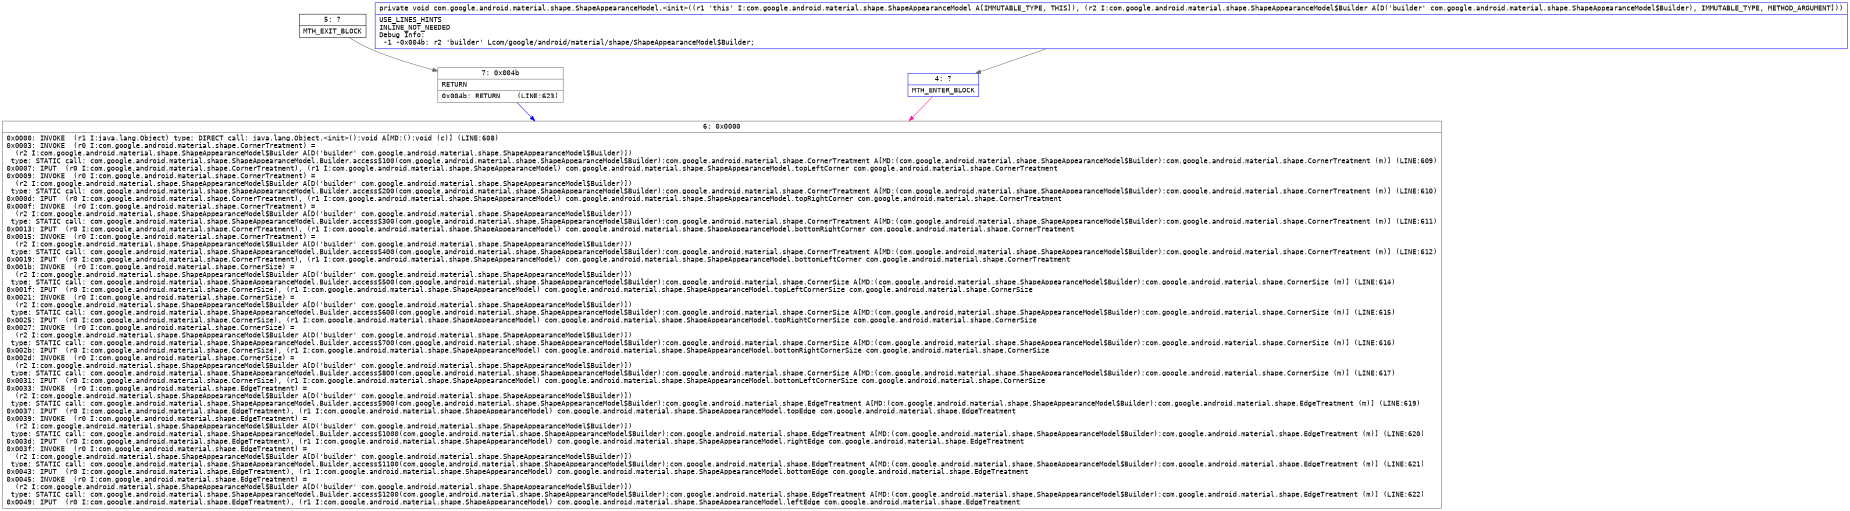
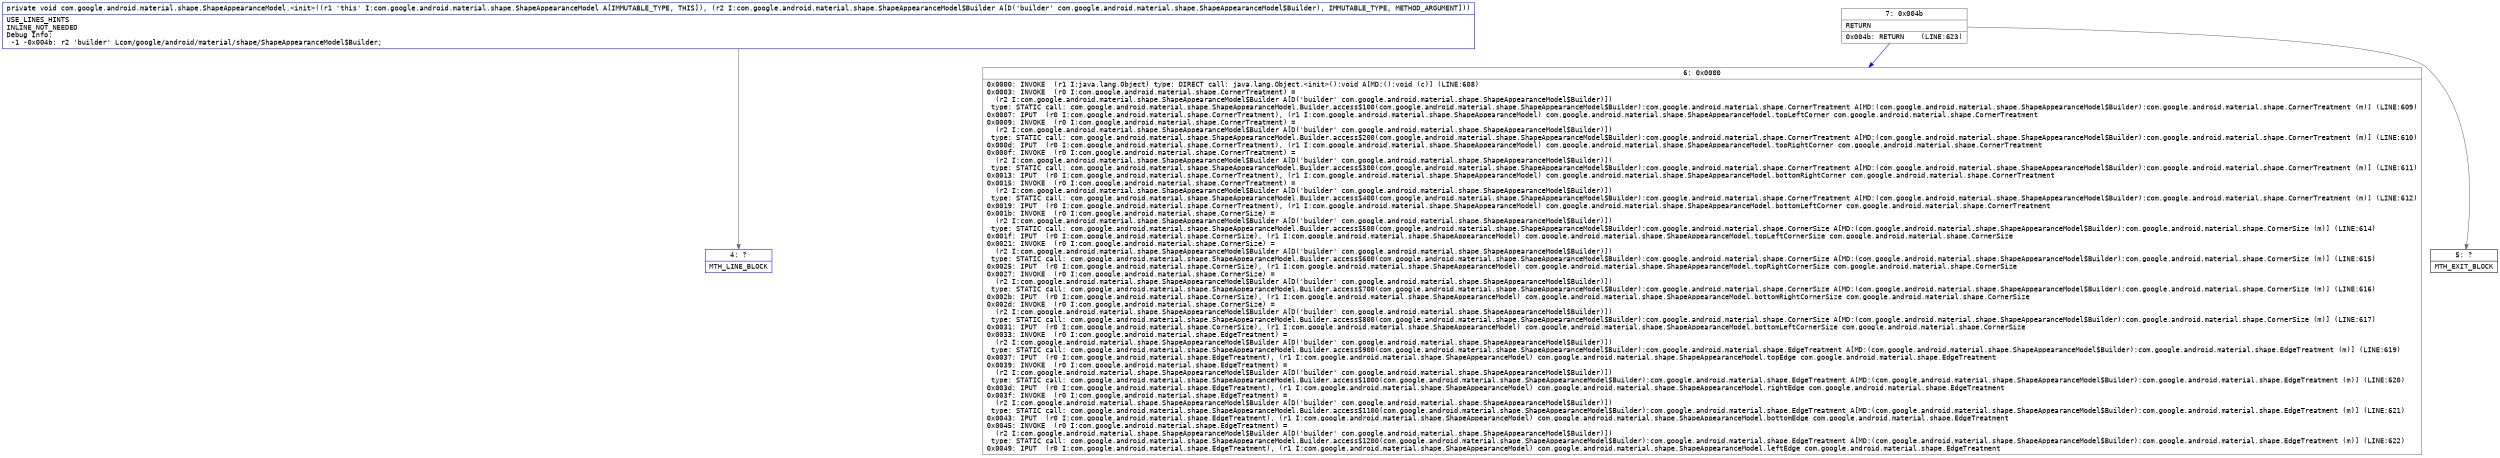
edge "5: ?" -> "7: 0x004b": reversed
node "4: ?": text "MTH_ENTER_BLOCK" -> "MTH_LINE_BLOCK"
edge "4: ?" -> "6: 0x0000": removed
